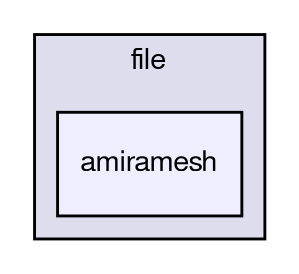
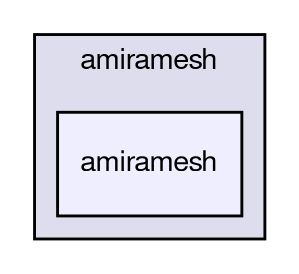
cluster "file": label "file" -> "amiramesh"
